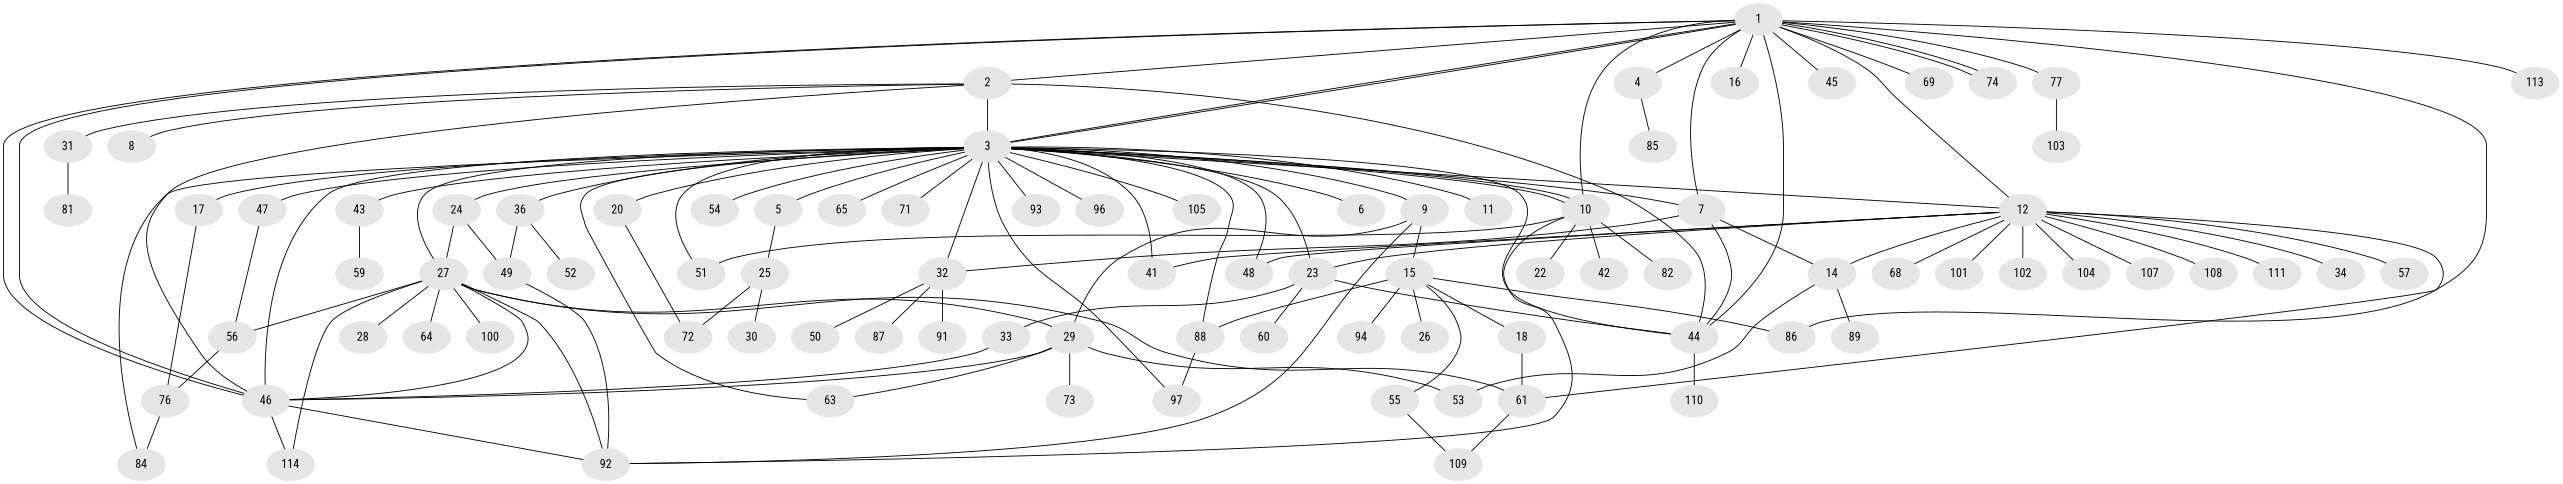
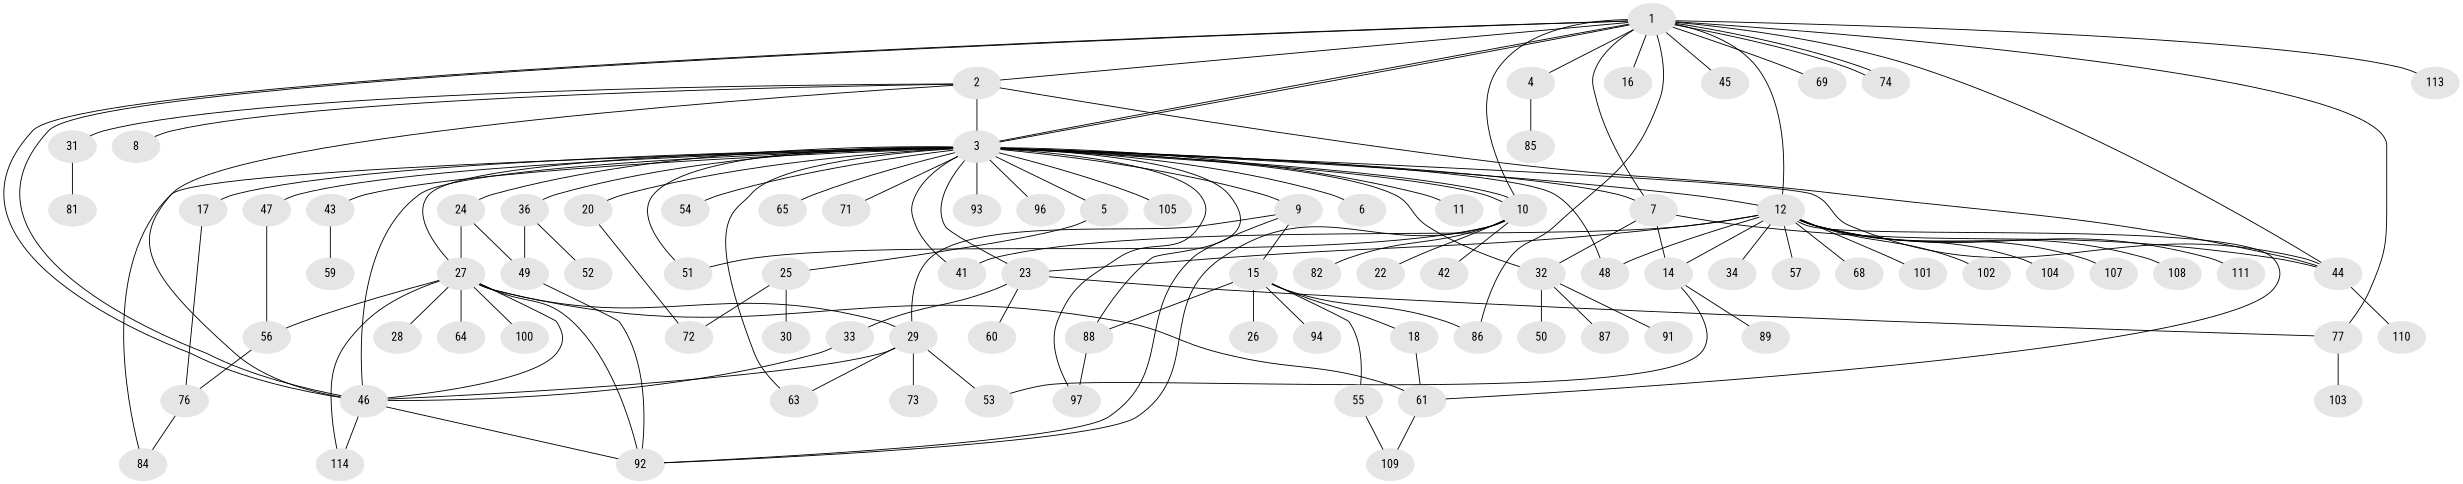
edge "23" -- "44": now "23" -- "77"
